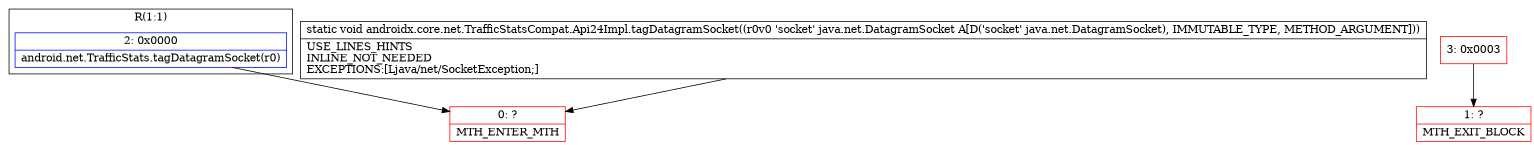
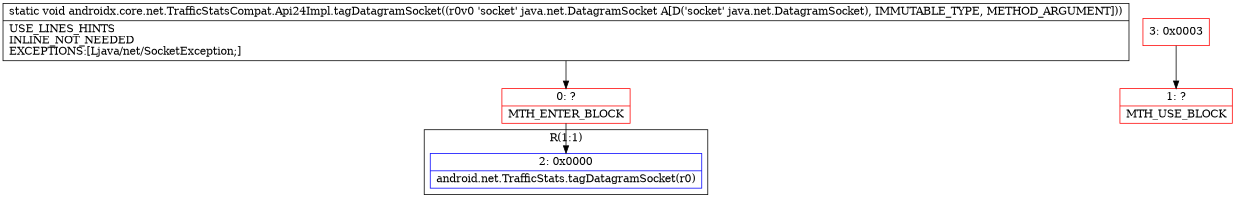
edge "2: 0x0000" -> "0: ?": reversed
node "0: ?": text "MTH_ENTER_MTH" -> "MTH_ENTER_BLOCK"
node "1: ?": text "MTH_EXIT_BLOCK" -> "MTH_USE_BLOCK"
